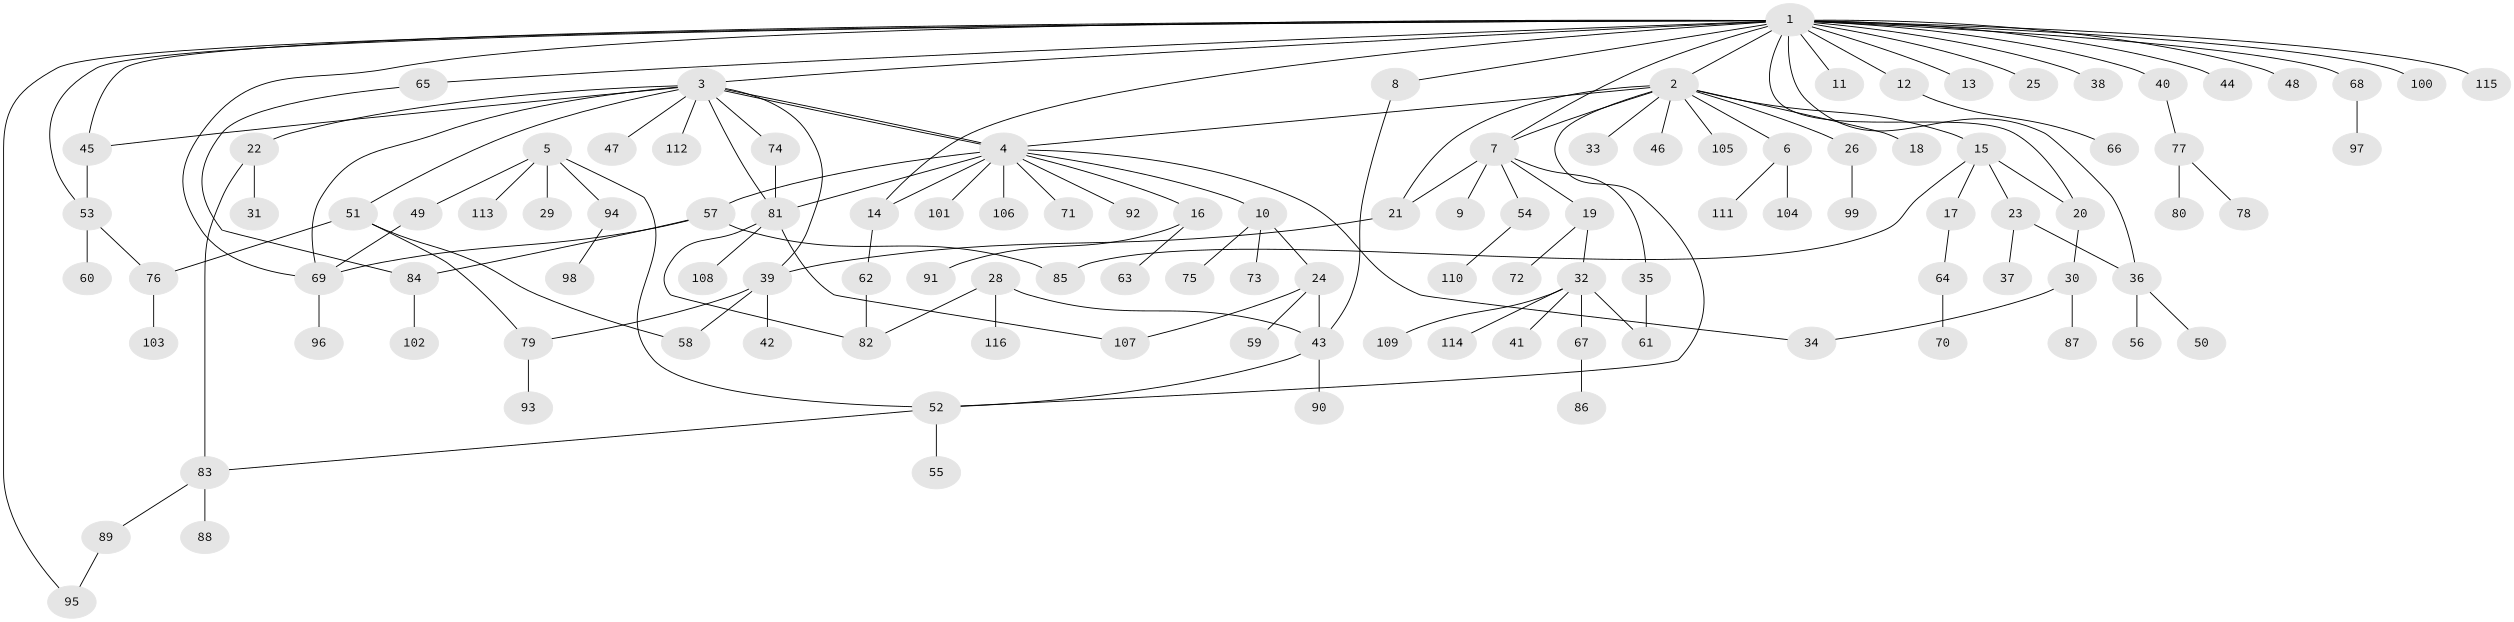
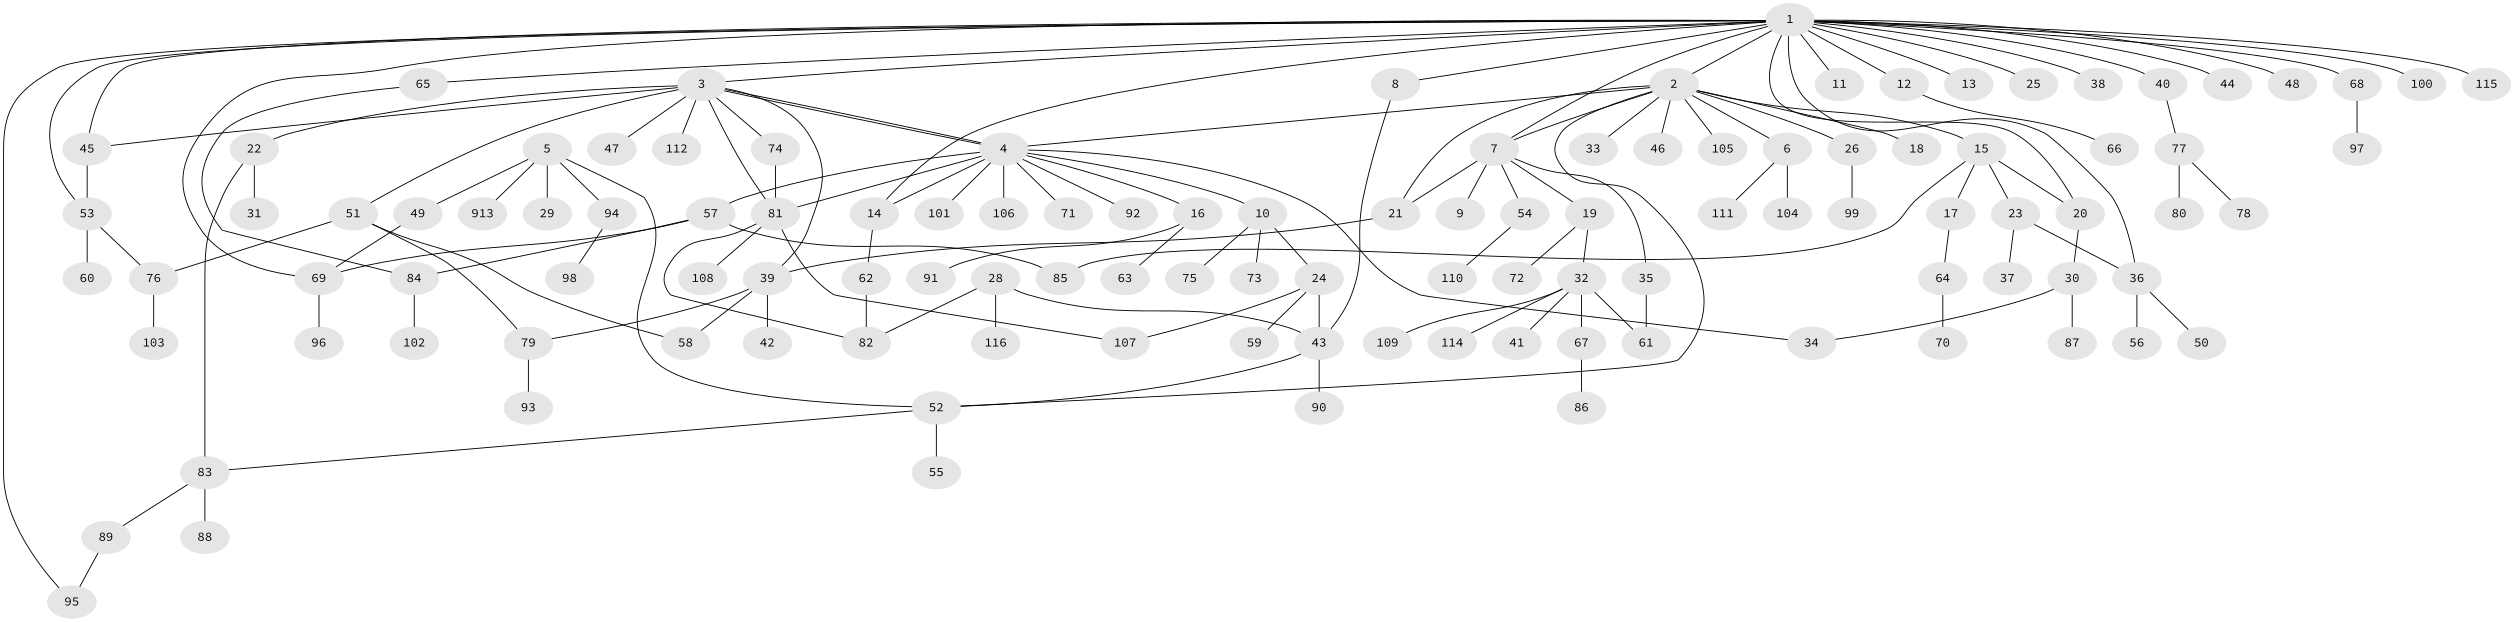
edge "3" -- "69": removed
node "113": label "113" -> "913"
